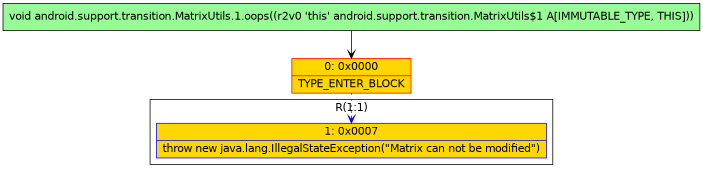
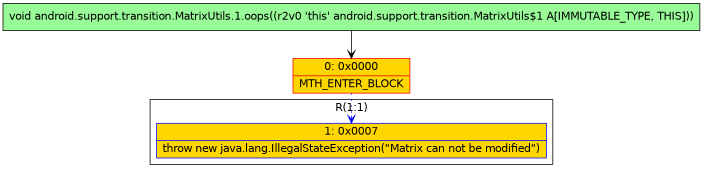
node "0: 0x0000": text "TYPE_ENTER_BLOCK" -> "MTH_ENTER_BLOCK"
